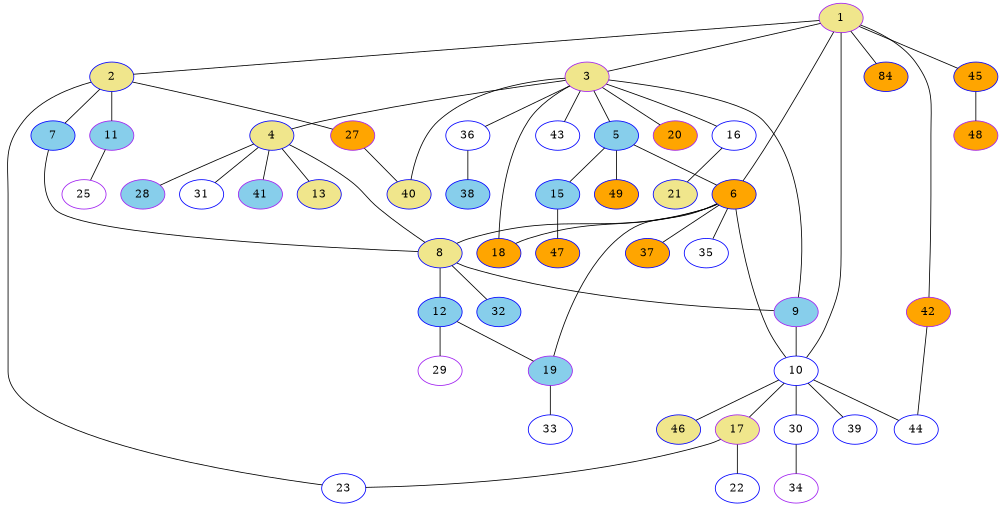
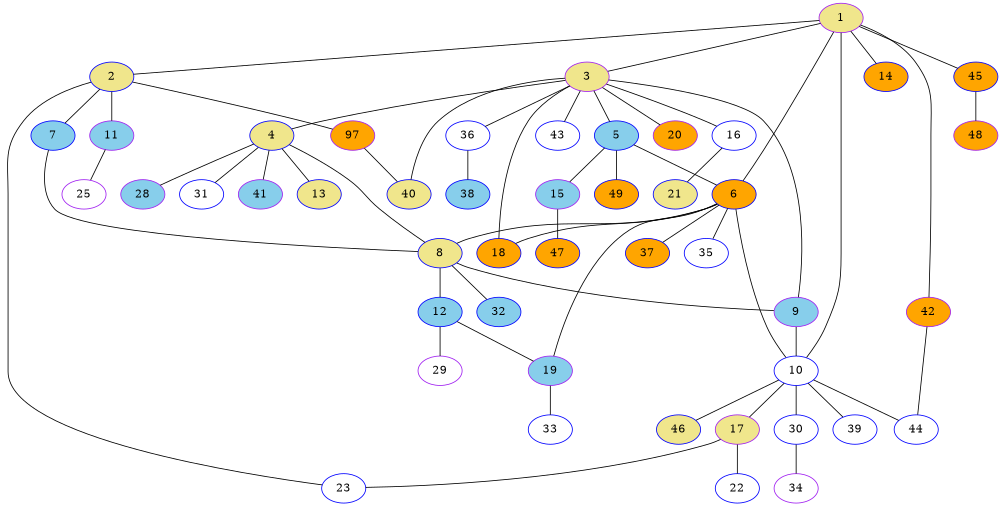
node "84": label "84" -> "14"
node "27": label "27" -> "97"
node "15": color blue -> purple
